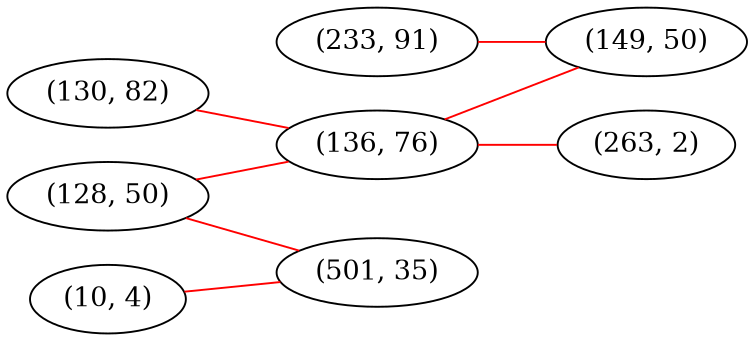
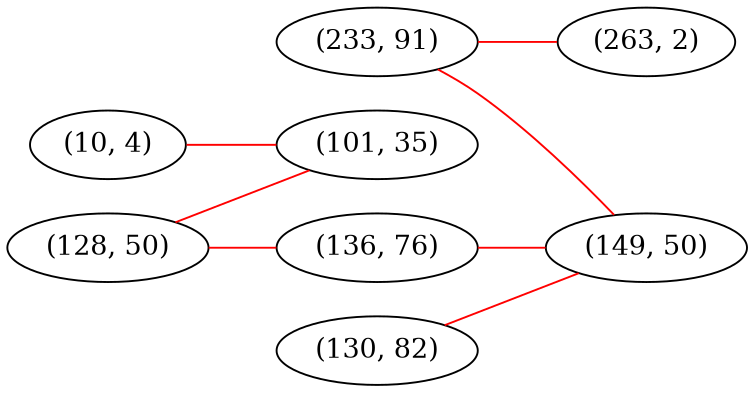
edge "(130, 82)" -- "(136, 76)": now "(130, 82)" -- "(149, 50)"
edge "(136, 76)" -- "(263, 2)": now "(233, 91)" -- "(263, 2)"
node "(501, 35)": label "(501, 35)" -> "(101, 35)"
